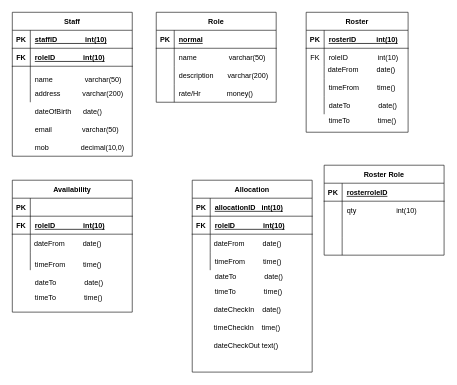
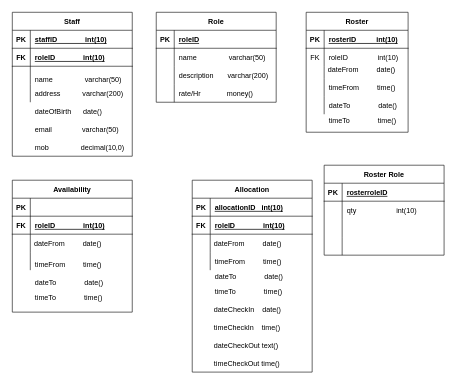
node "normal": label "normal" -> "roleID"
node "timeCheckOut time()": added
